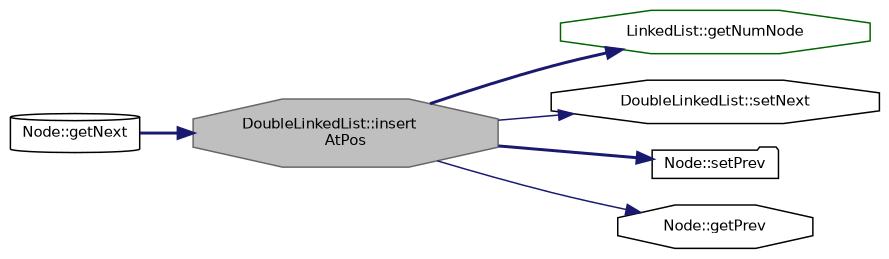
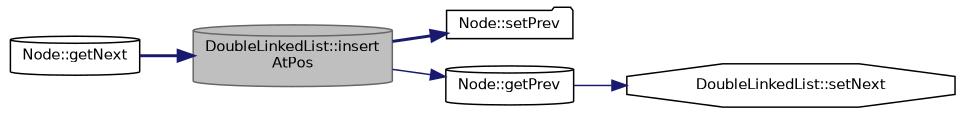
node "LinkedList::getNumNode": removed
edge "DoubleLinkedList::insert AtPos" -> "DoubleLinkedList::setNext": now "Node::getPrev" -> "DoubleLinkedList::setNext"
node "DoubleLinkedList::insert AtPos": shape octagon -> cylinder
node "Node::getPrev": shape octagon -> cylinder
